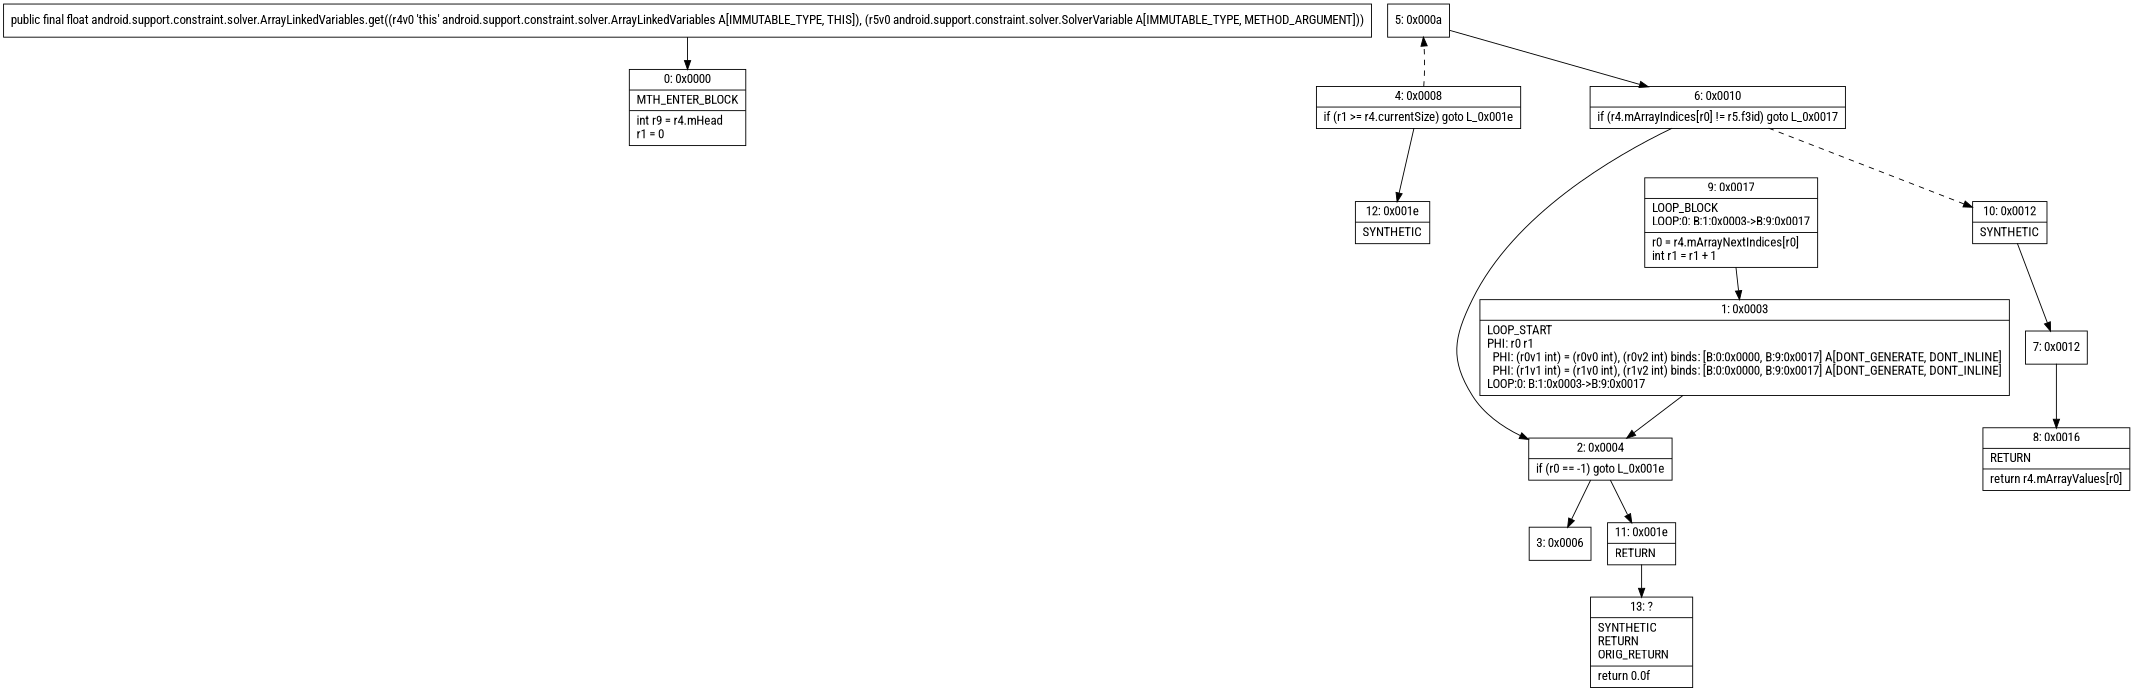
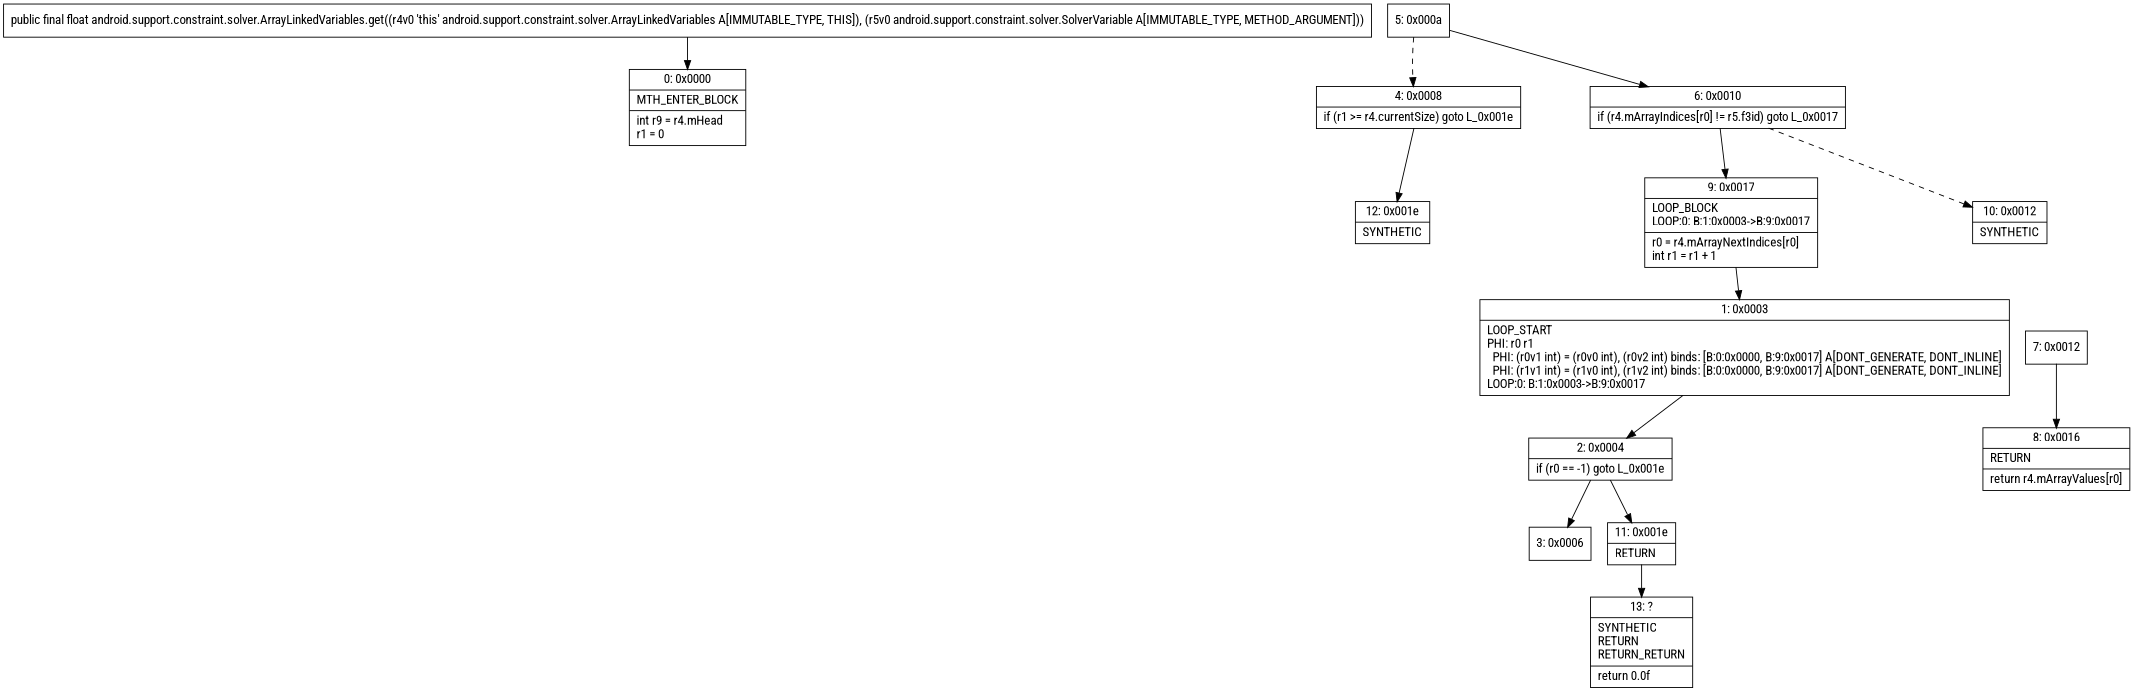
edge "4: 0x0008" -> "5: 0x000a": reversed
edge "6: 0x0010" -> "2: 0x0004": now "6: 0x0010" -> "9: 0x0017"
edge "10: 0x0012" -> "7: 0x0012": removed
node "13: ?": text "ORIG_RETURN" -> "RETURN_RETURN"
